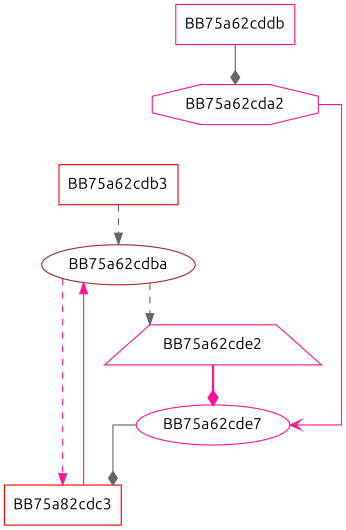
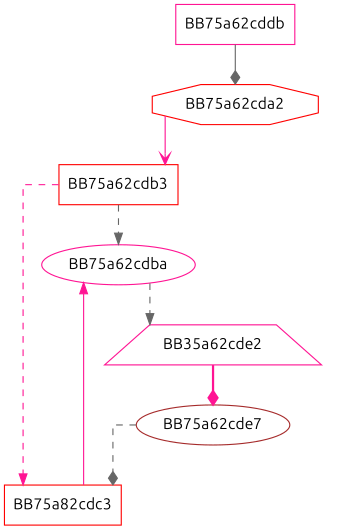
node "BB75a62cda2": color deeppink -> red
node "BB75a62cdba": color brown -> deeppink
edge "BB75a62cda2" -> "BB75a62cde7": now "BB75a62cda2" -> "BB75a62cdb3"
node "BB75a62cde2": label "BB75a62cde2" -> "BB35a62cde2"
edge "BB75a62cdba" -> "BB75a82cdc3": now "BB75a62cdb3" -> "BB75a82cdc3"
node "BB75a62cde7": color deeppink -> brown
edge "BB75a62cde7" -> "BB75a82cdc3": style solid -> dashed
